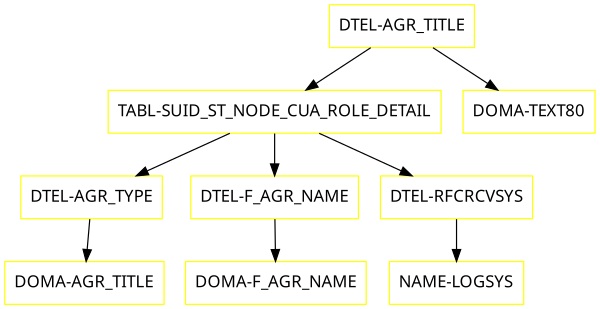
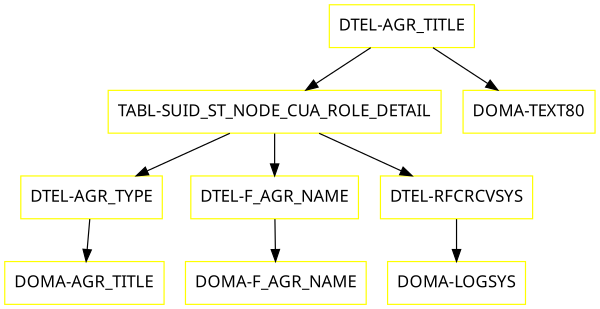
node "NAME-LOGSYS": label "NAME-LOGSYS" -> "DOMA-LOGSYS"
